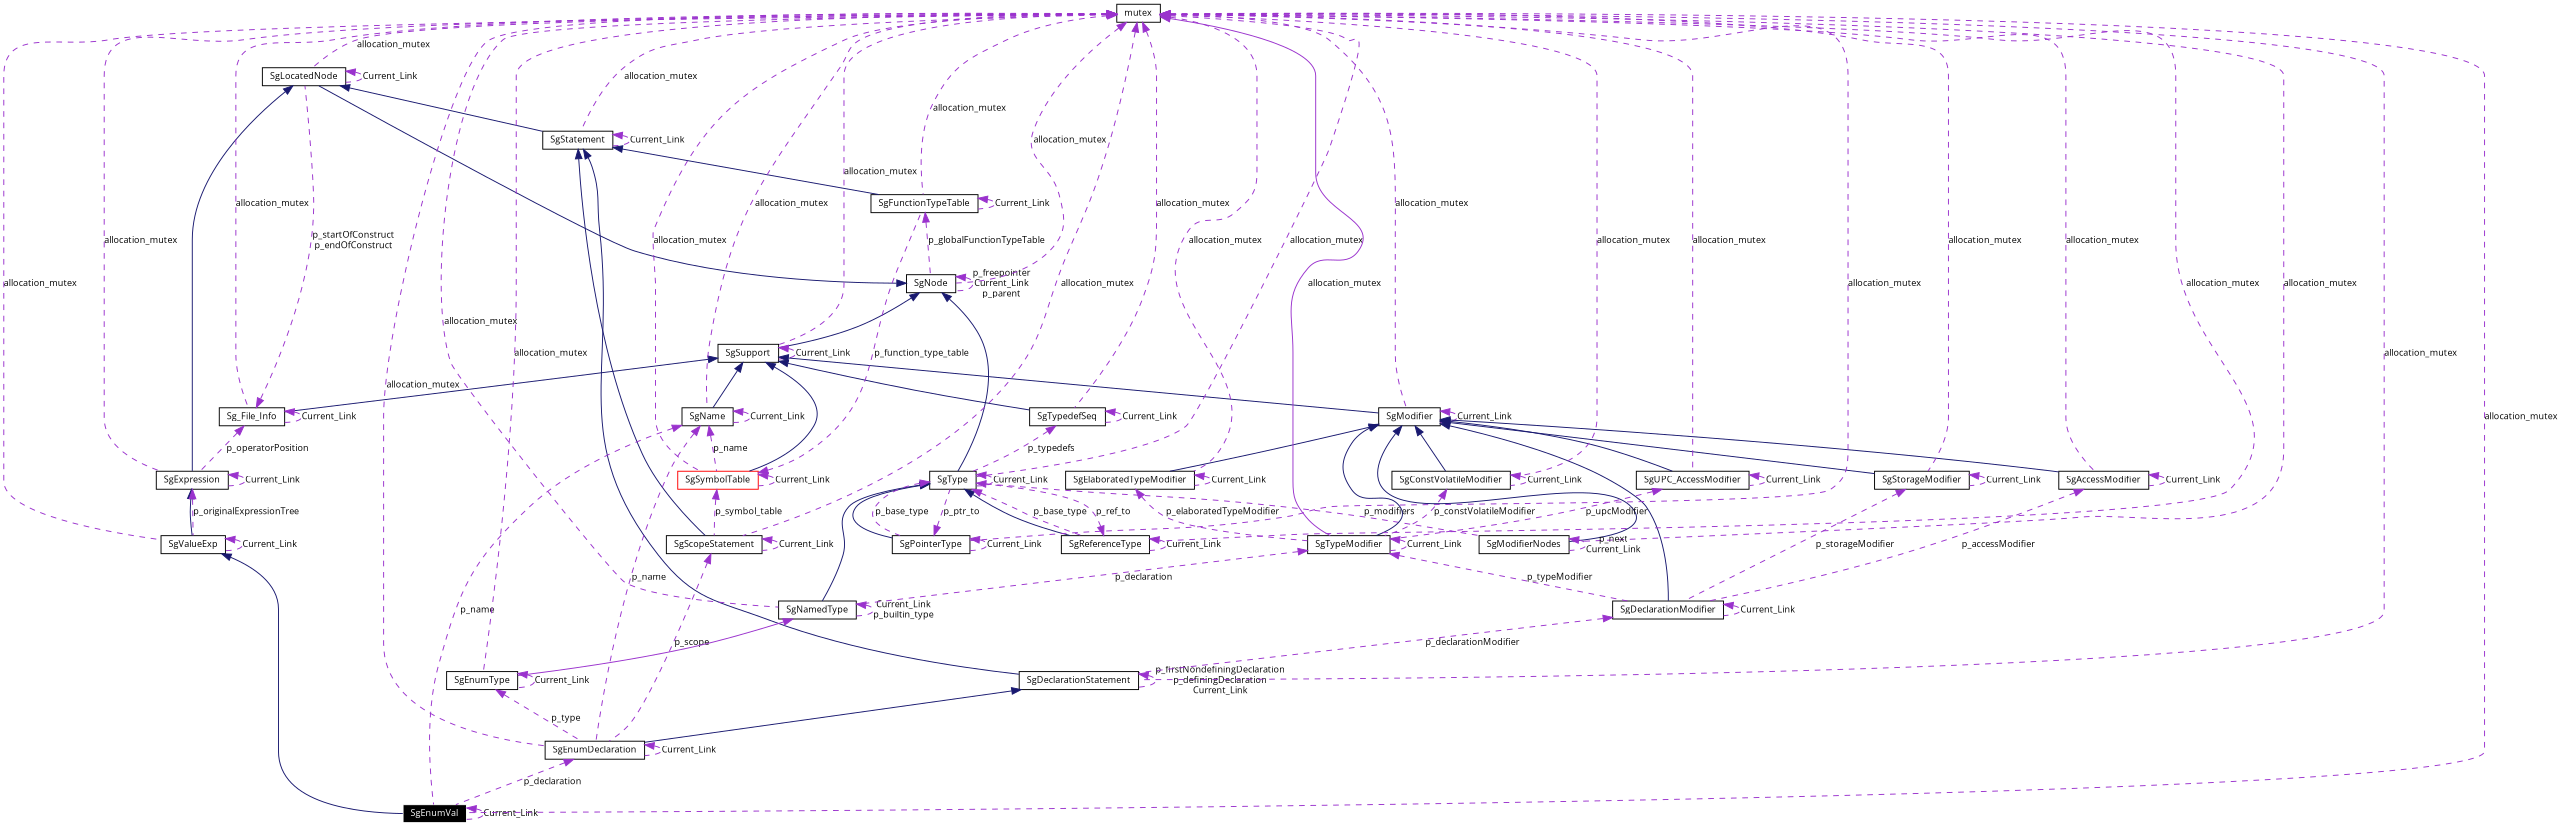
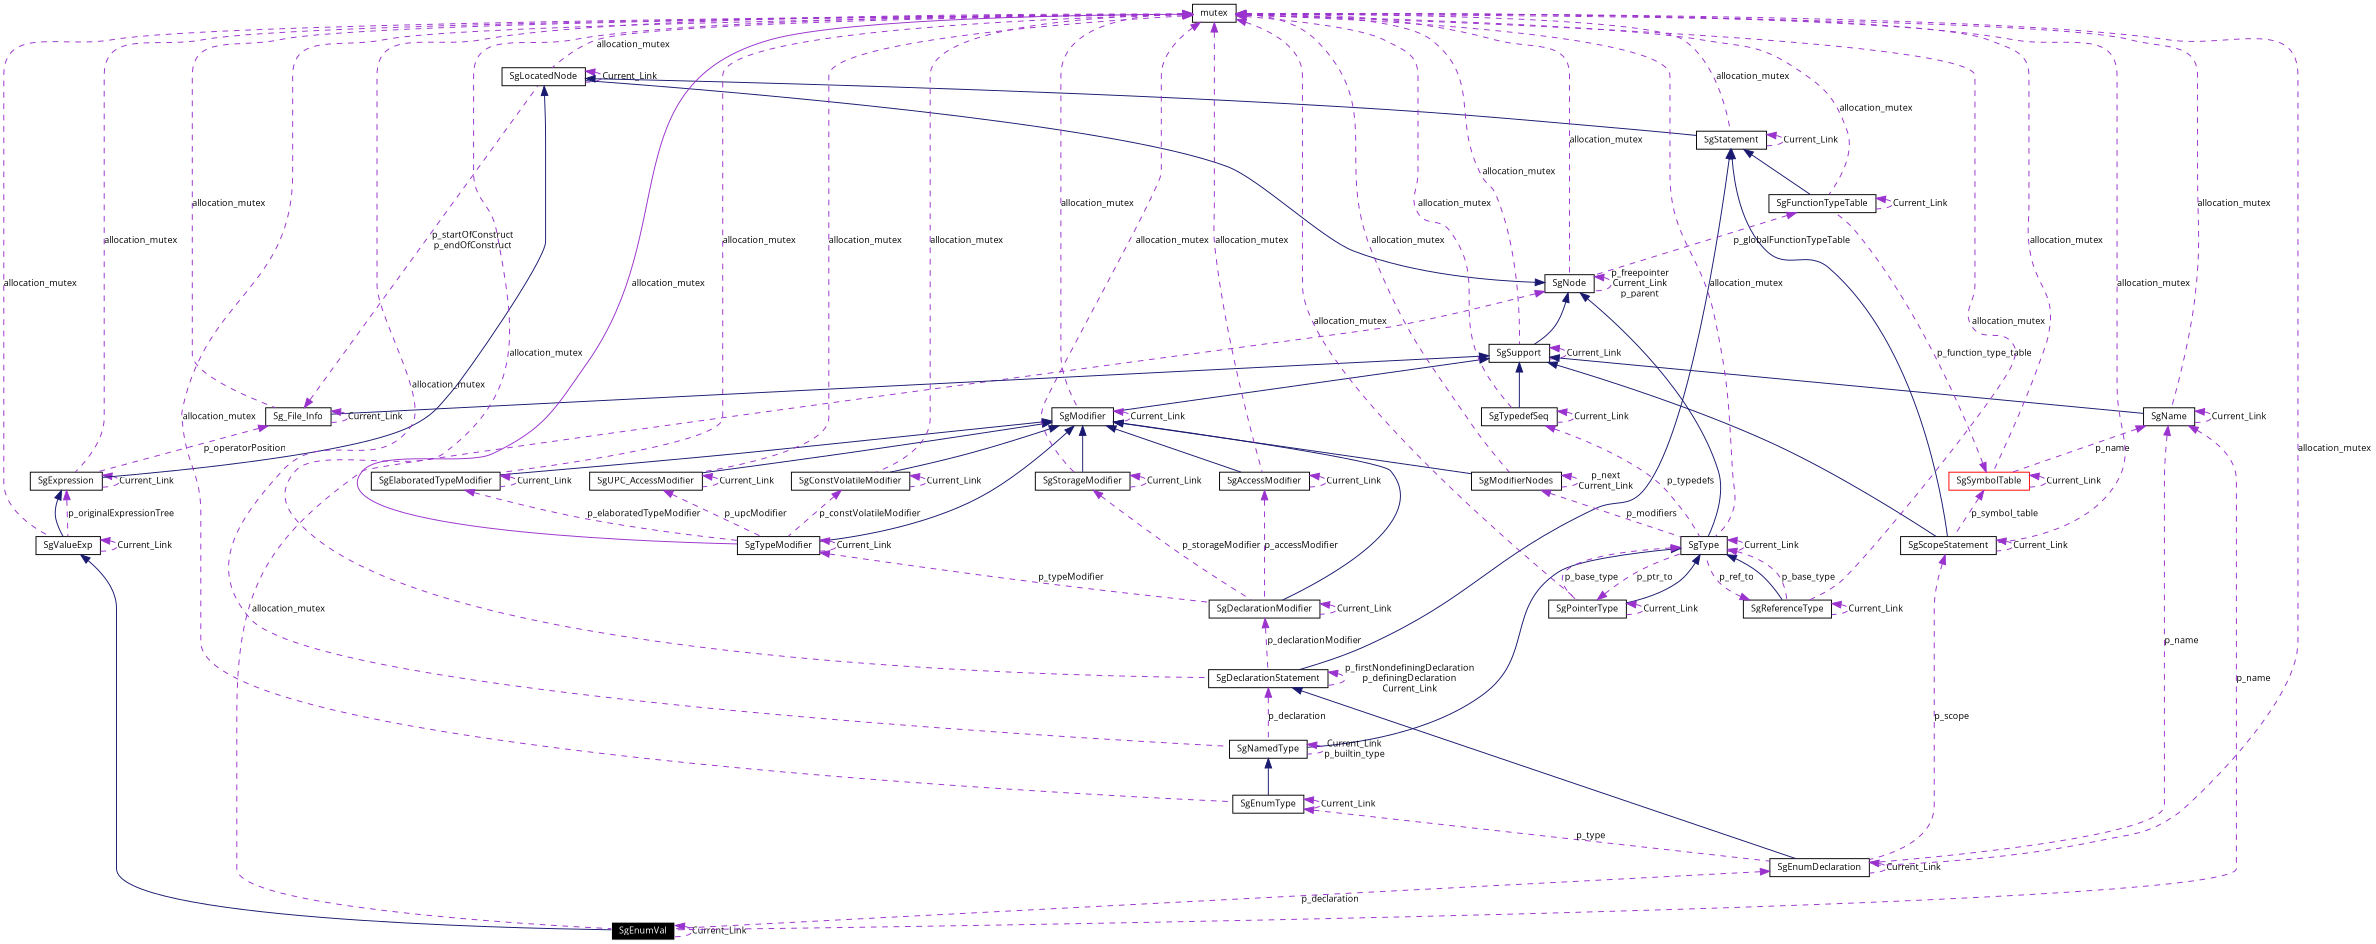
edge "SgSymbolTable" -> "SgSupport": now "SgScopeStatement" -> "SgSupport"
edge "SgModifierNodes" -> "SgType": reversed
edge "SgNamedType" -> "SgTypeModifier": now "SgNamedType" -> "SgDeclarationStatement"
edge "SgEnumType" -> "SgNamedType": color darkorchid3 -> midnightblue
edge "SgEnumVal" -> "mutex": now "SgEnumVal" -> "SgNode"
